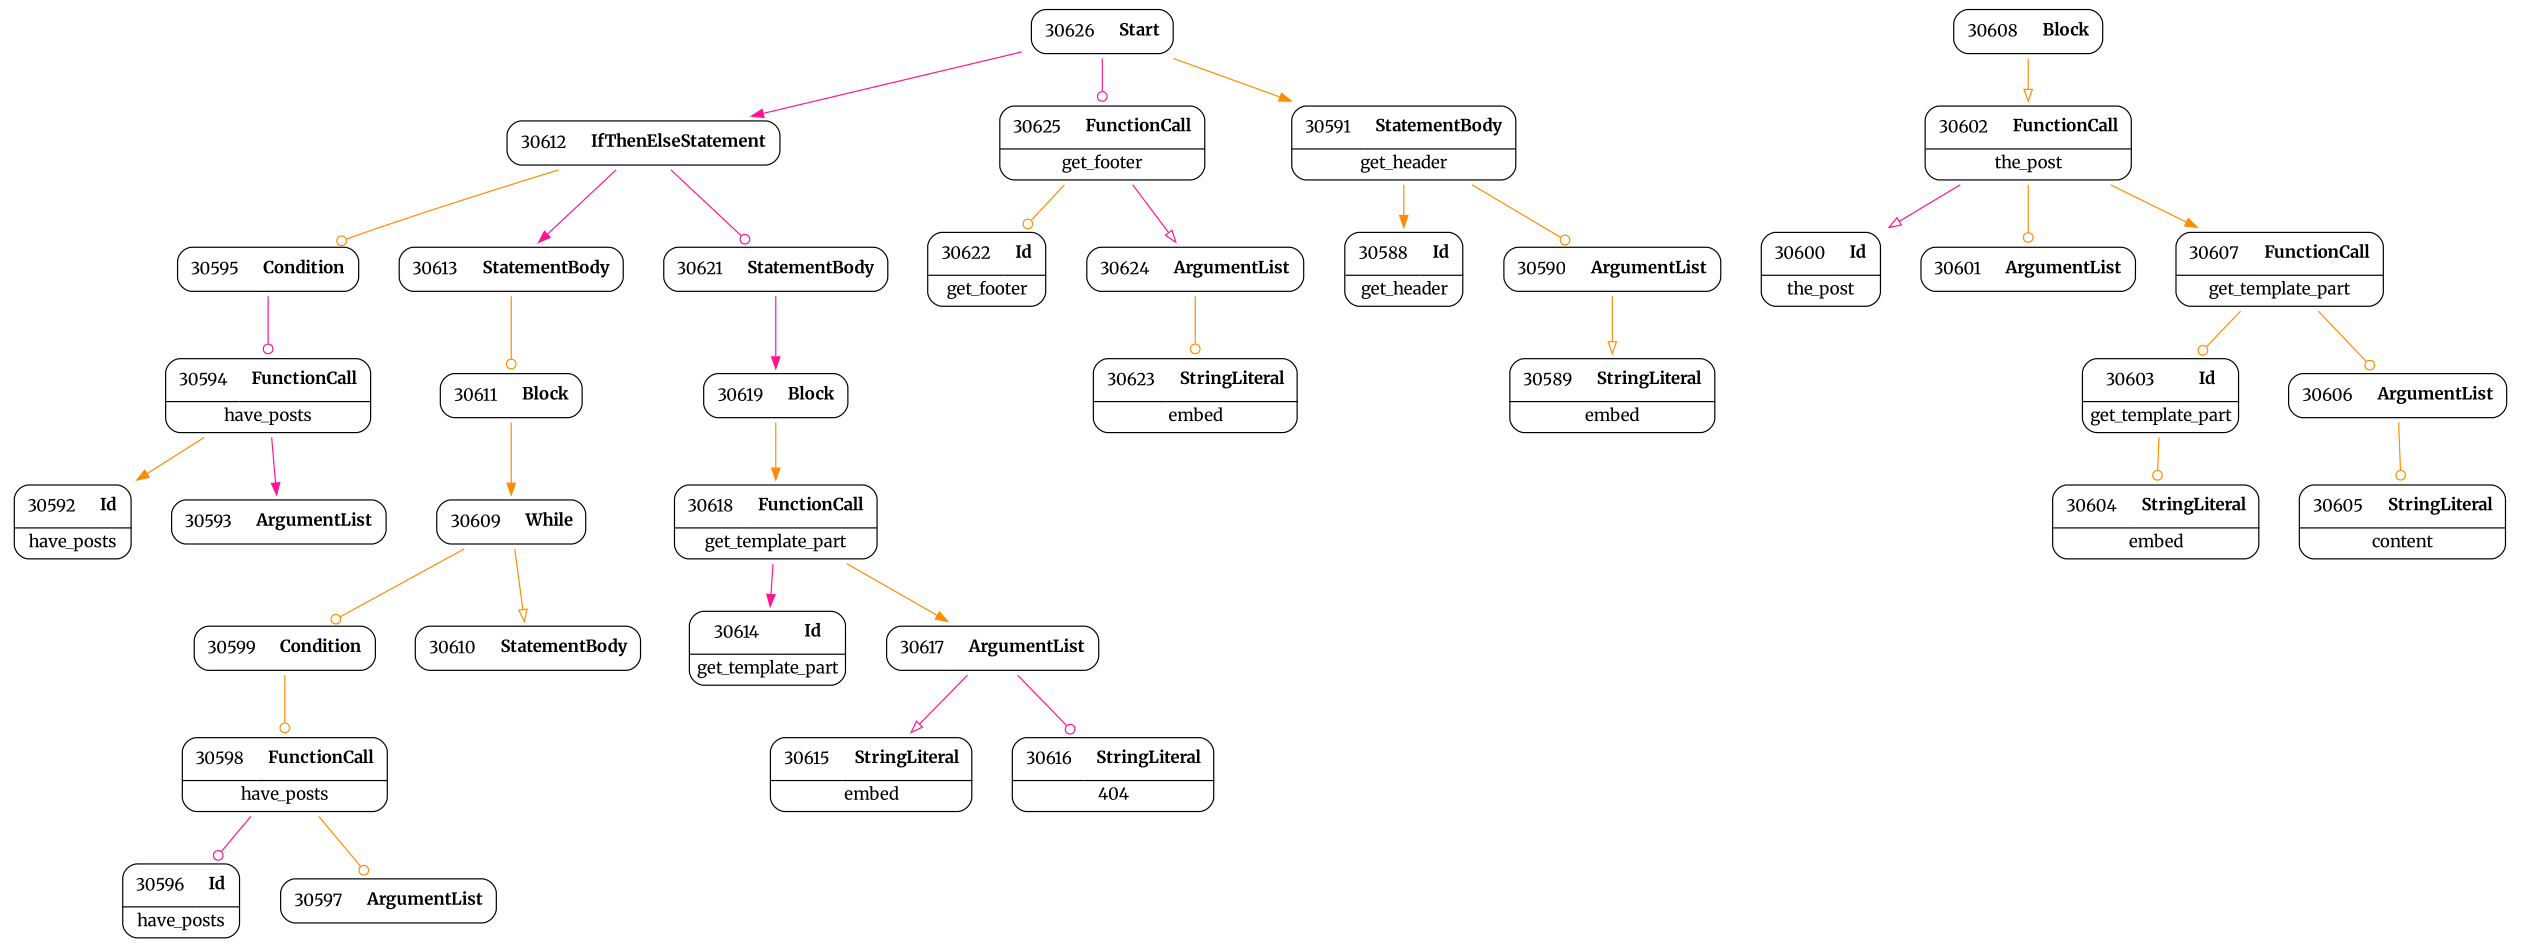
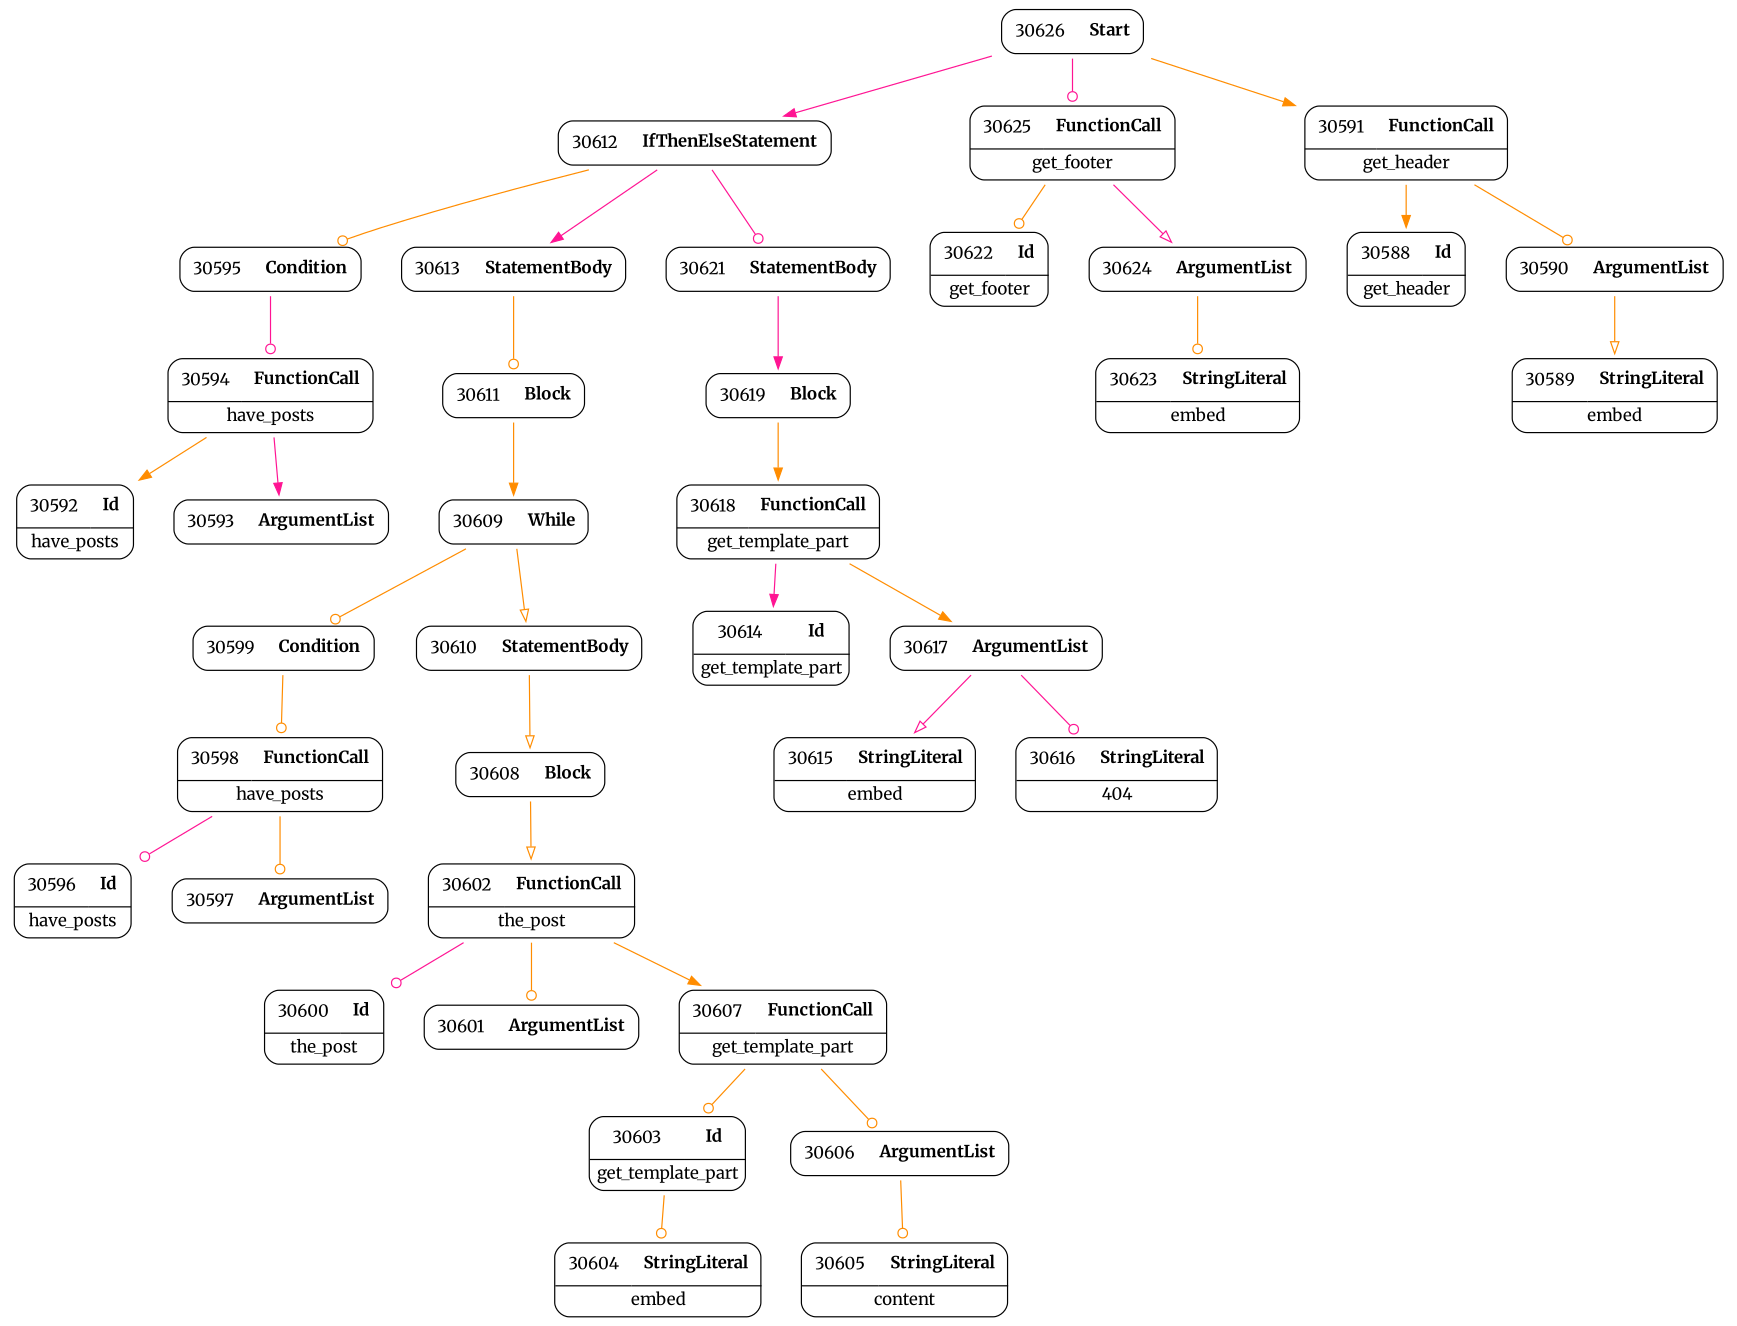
node "30591": text "StatementBody" -> "FunctionCall"
edge "30602" -> "30600": arrowhead onormal -> odot
edge "30610" -> "30608": added
